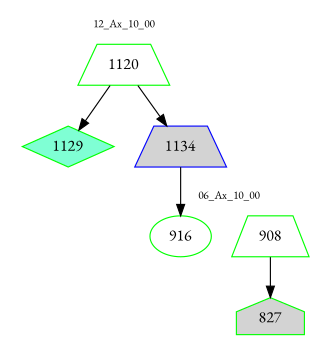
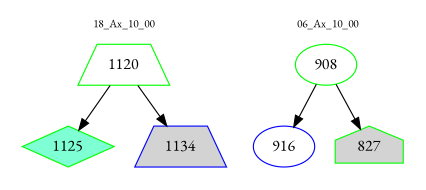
cluster "12_Ax_10_00": label "12_Ax_10_00" -> "18_Ax_10_00"
node "1129": label "1129" -> "1125"
edge "1134" -> "916": now "908" -> "916"
node "916": color green -> blue
node "908": shape trapezium -> ellipse
